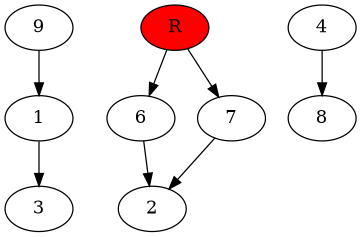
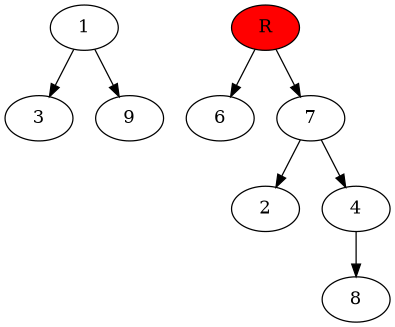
edge "9" -> "1": reversed
edge "6" -> "2": removed
edge "7" -> "4": added
